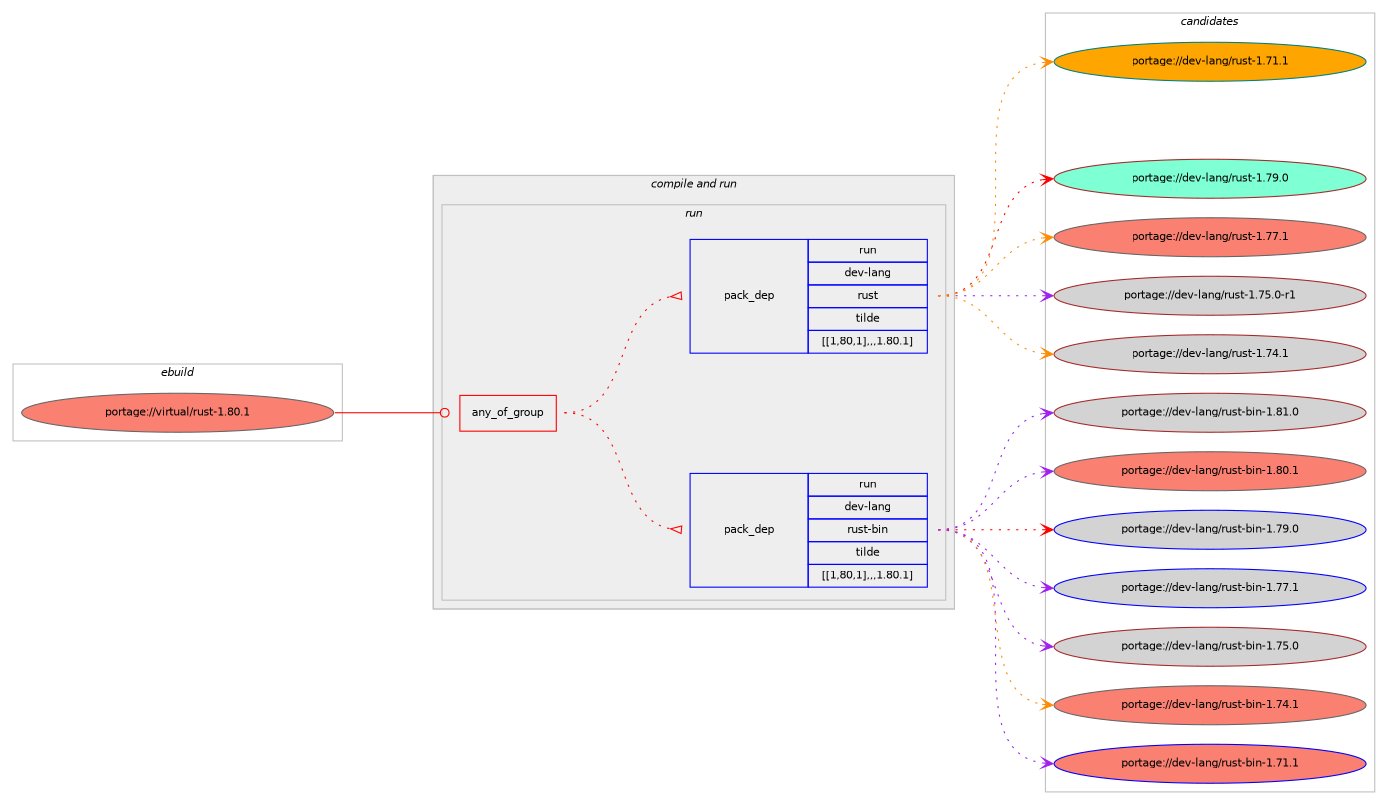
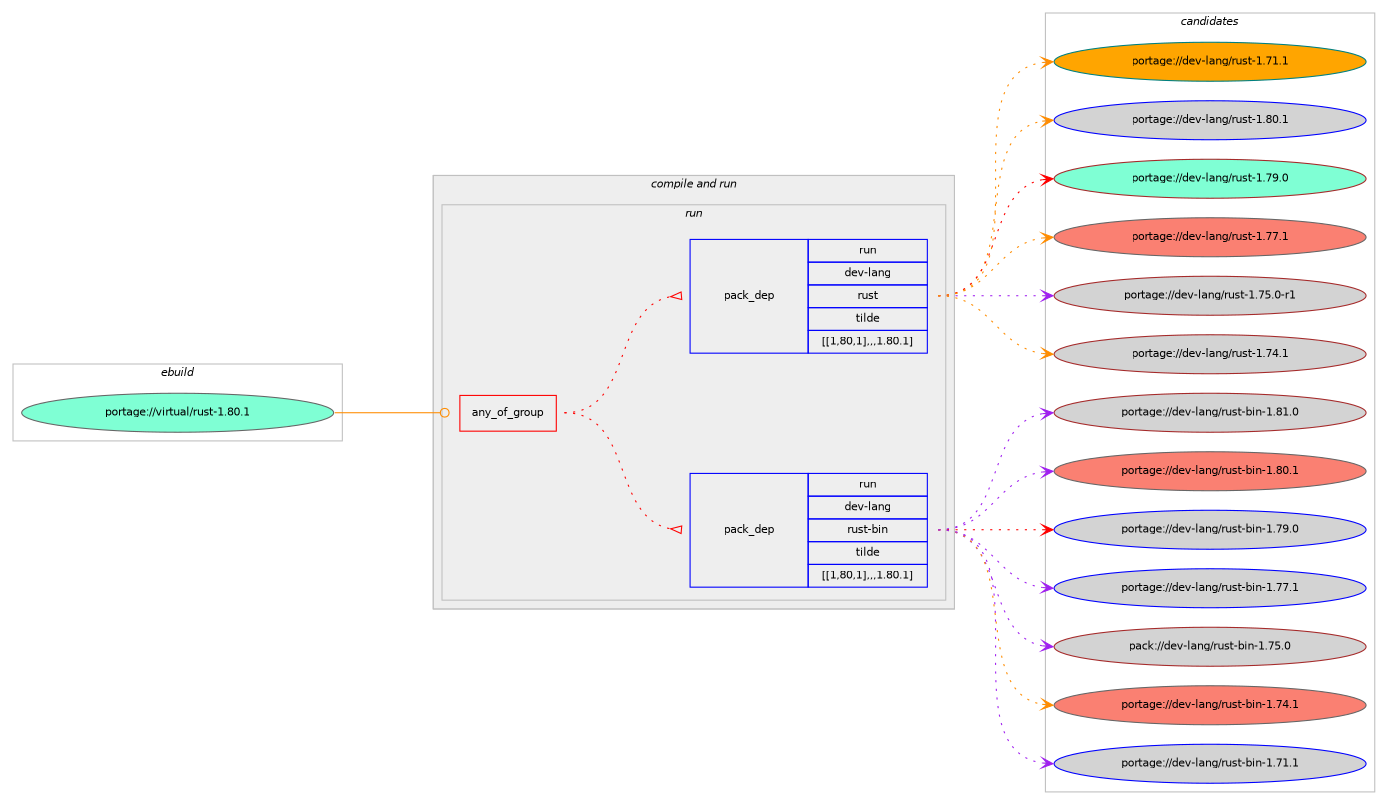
node "portage://dev-lang/rust-1.80.1": added
node "portage://virtual/rust-1.80.1": fillcolor salmon -> aquamarine
edge "portage://virtual/rust-1.80.1" -> "any_of_group": color red -> darkorange
node "portage://dev-lang/rust-bin-1.75.0": label "portage://dev-lang/rust-bin-1.75.0" -> "pack://dev-lang/rust-bin-1.75.0"
node "portage://dev-lang/rust-bin-1.71.1": fillcolor salmon -> lightgrey
